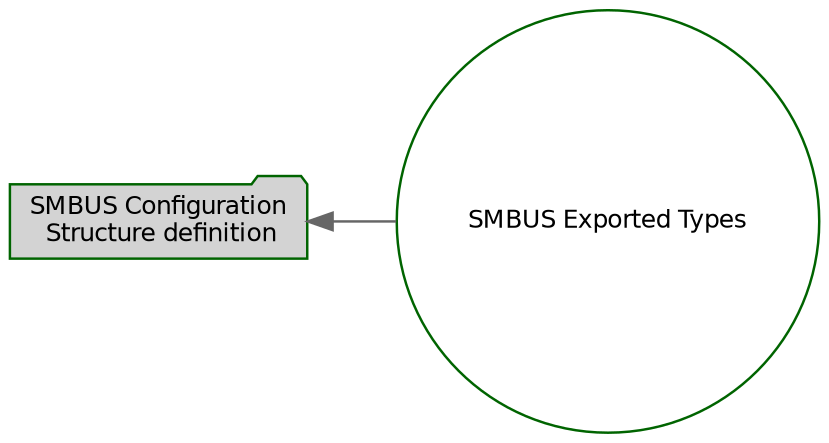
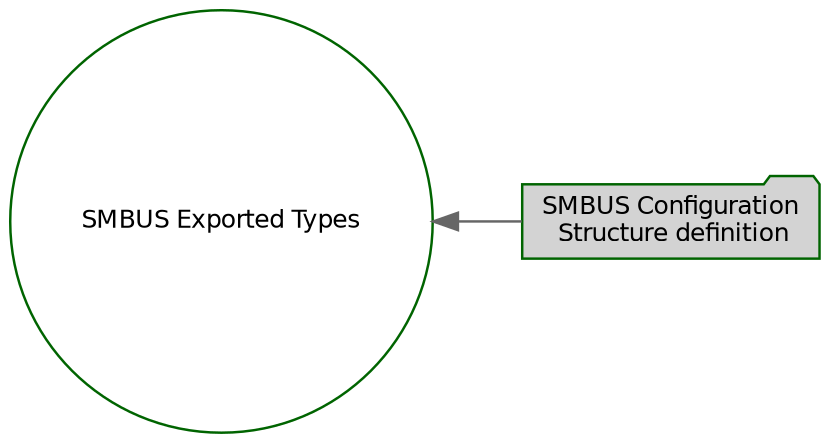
edge "SMBUS Exported Types" -> "SMBUS Configuration Structure definition": reversed
